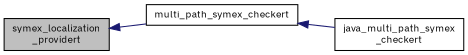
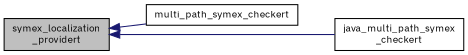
edge "java_multi_path_symex _checkert" -> "multi_path_symex_checkert": now "java_multi_path_symex _checkert" -> "symex_localization _providert"
